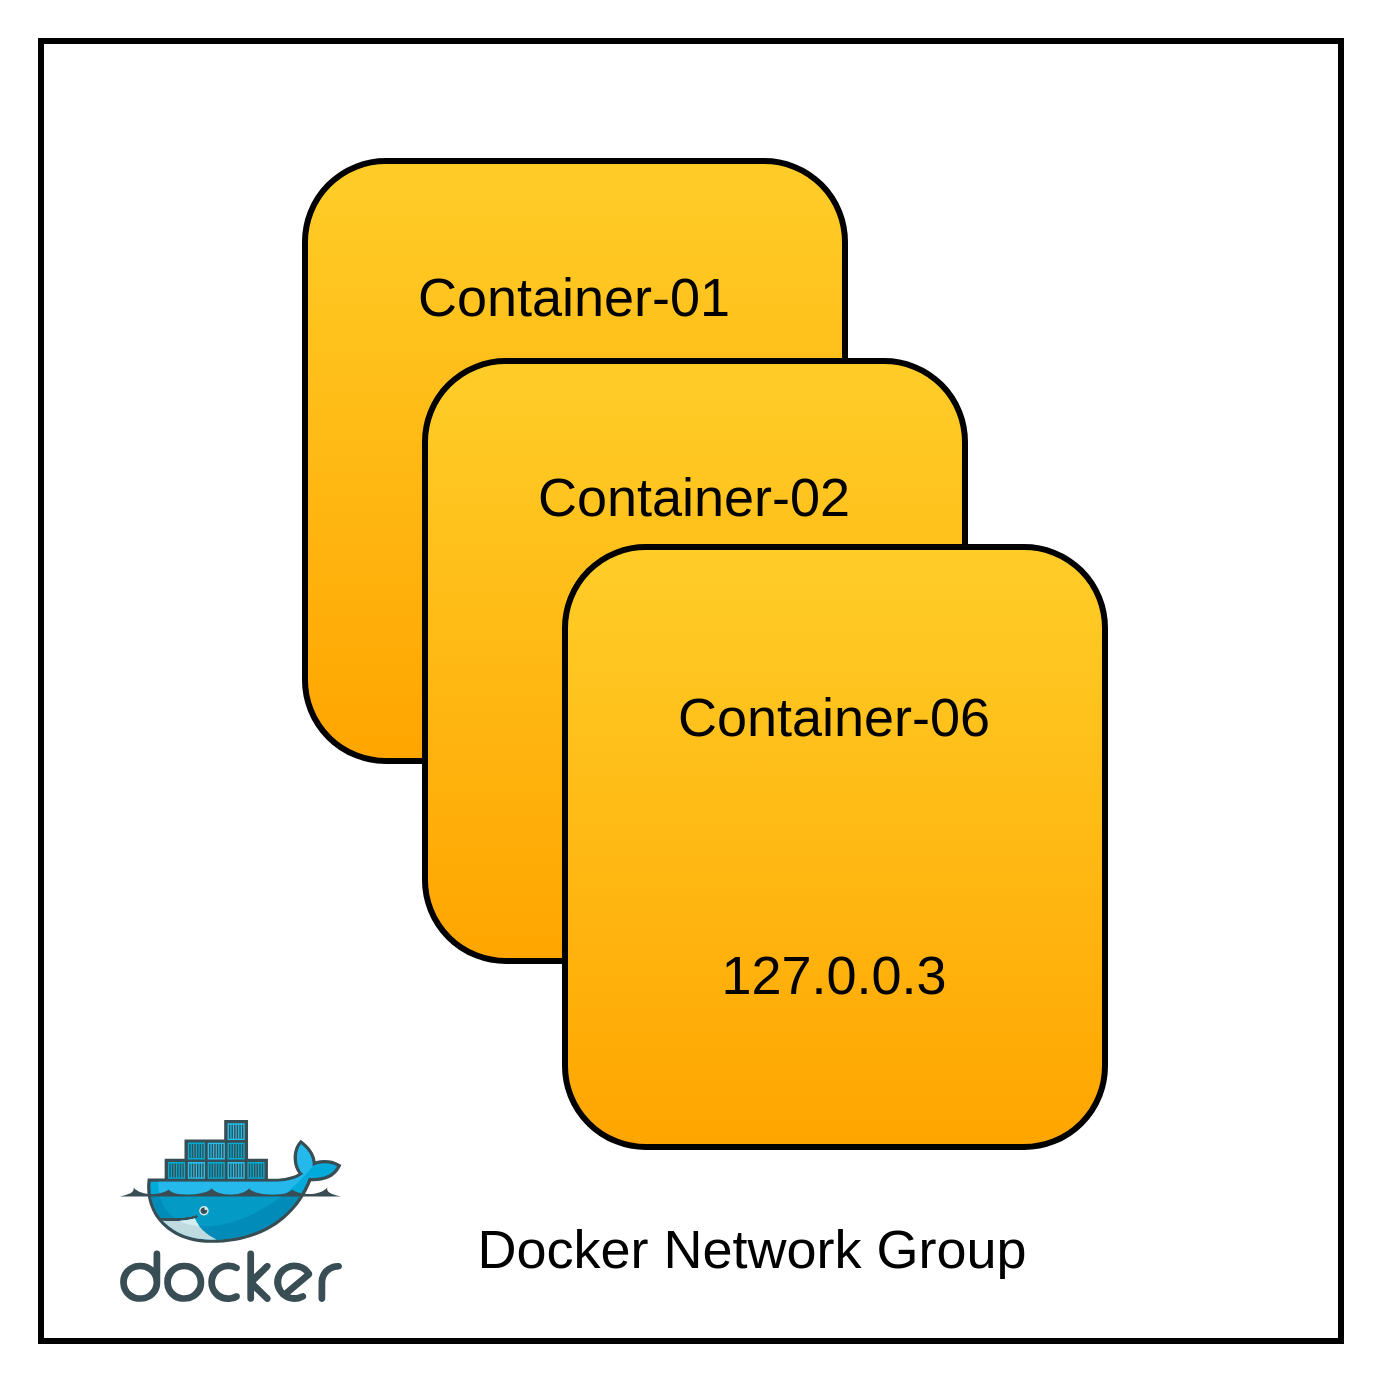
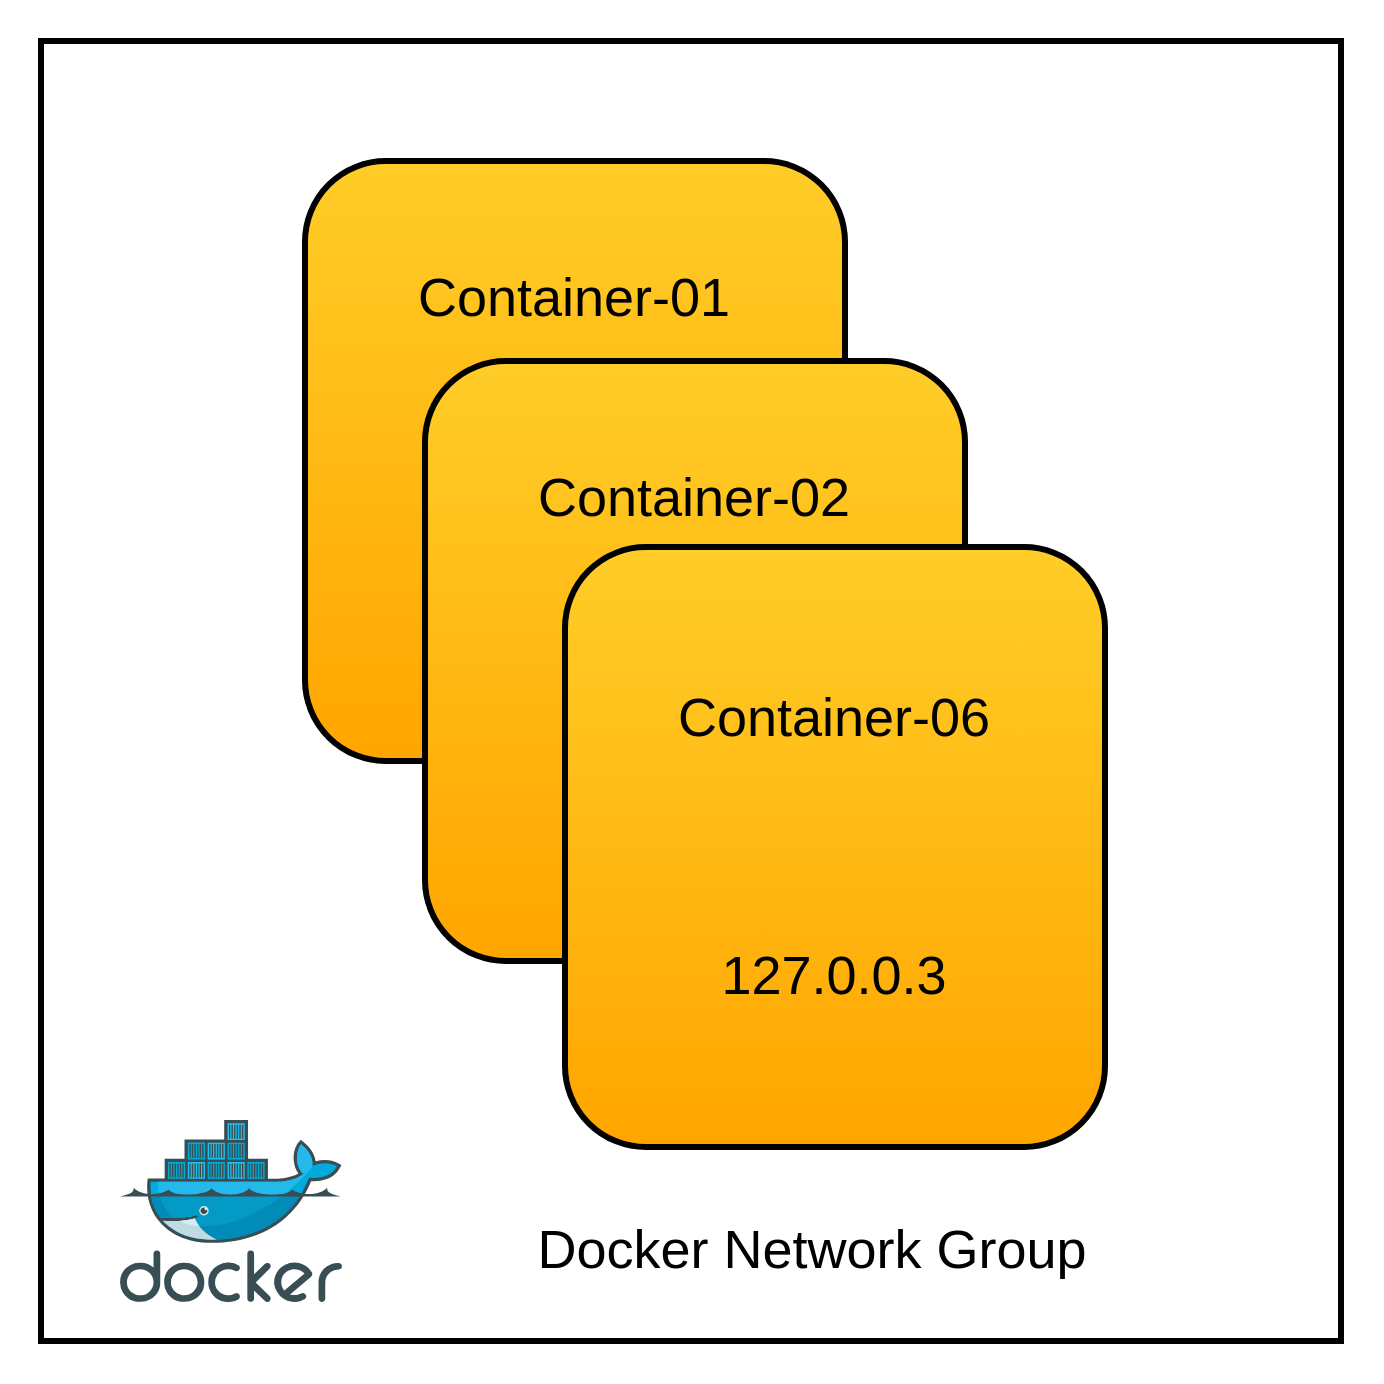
node "Docker Network Group": moved (753, 1251) -> (813, 1251)
